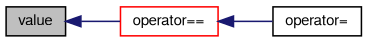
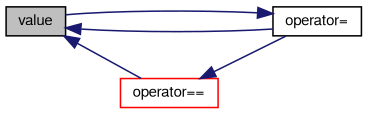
edge "value" -> "operator=": added
edge "operator=" -> "value": added
